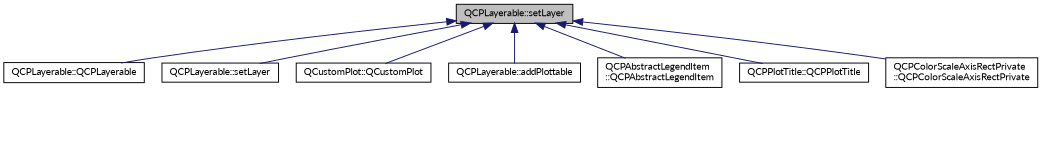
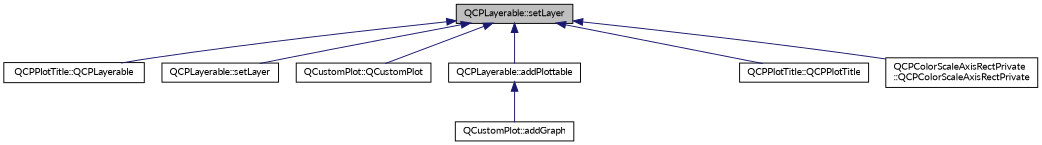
node "QCPLayerable::QCPLayerable": label "QCPLayerable::QCPLayerable" -> "QCPPlotTitle::QCPLayerable"
node "QCPAbstractLegendItem ::QCPAbstractLegendItem": removed
node "QCustomPlot::addGraph": added
